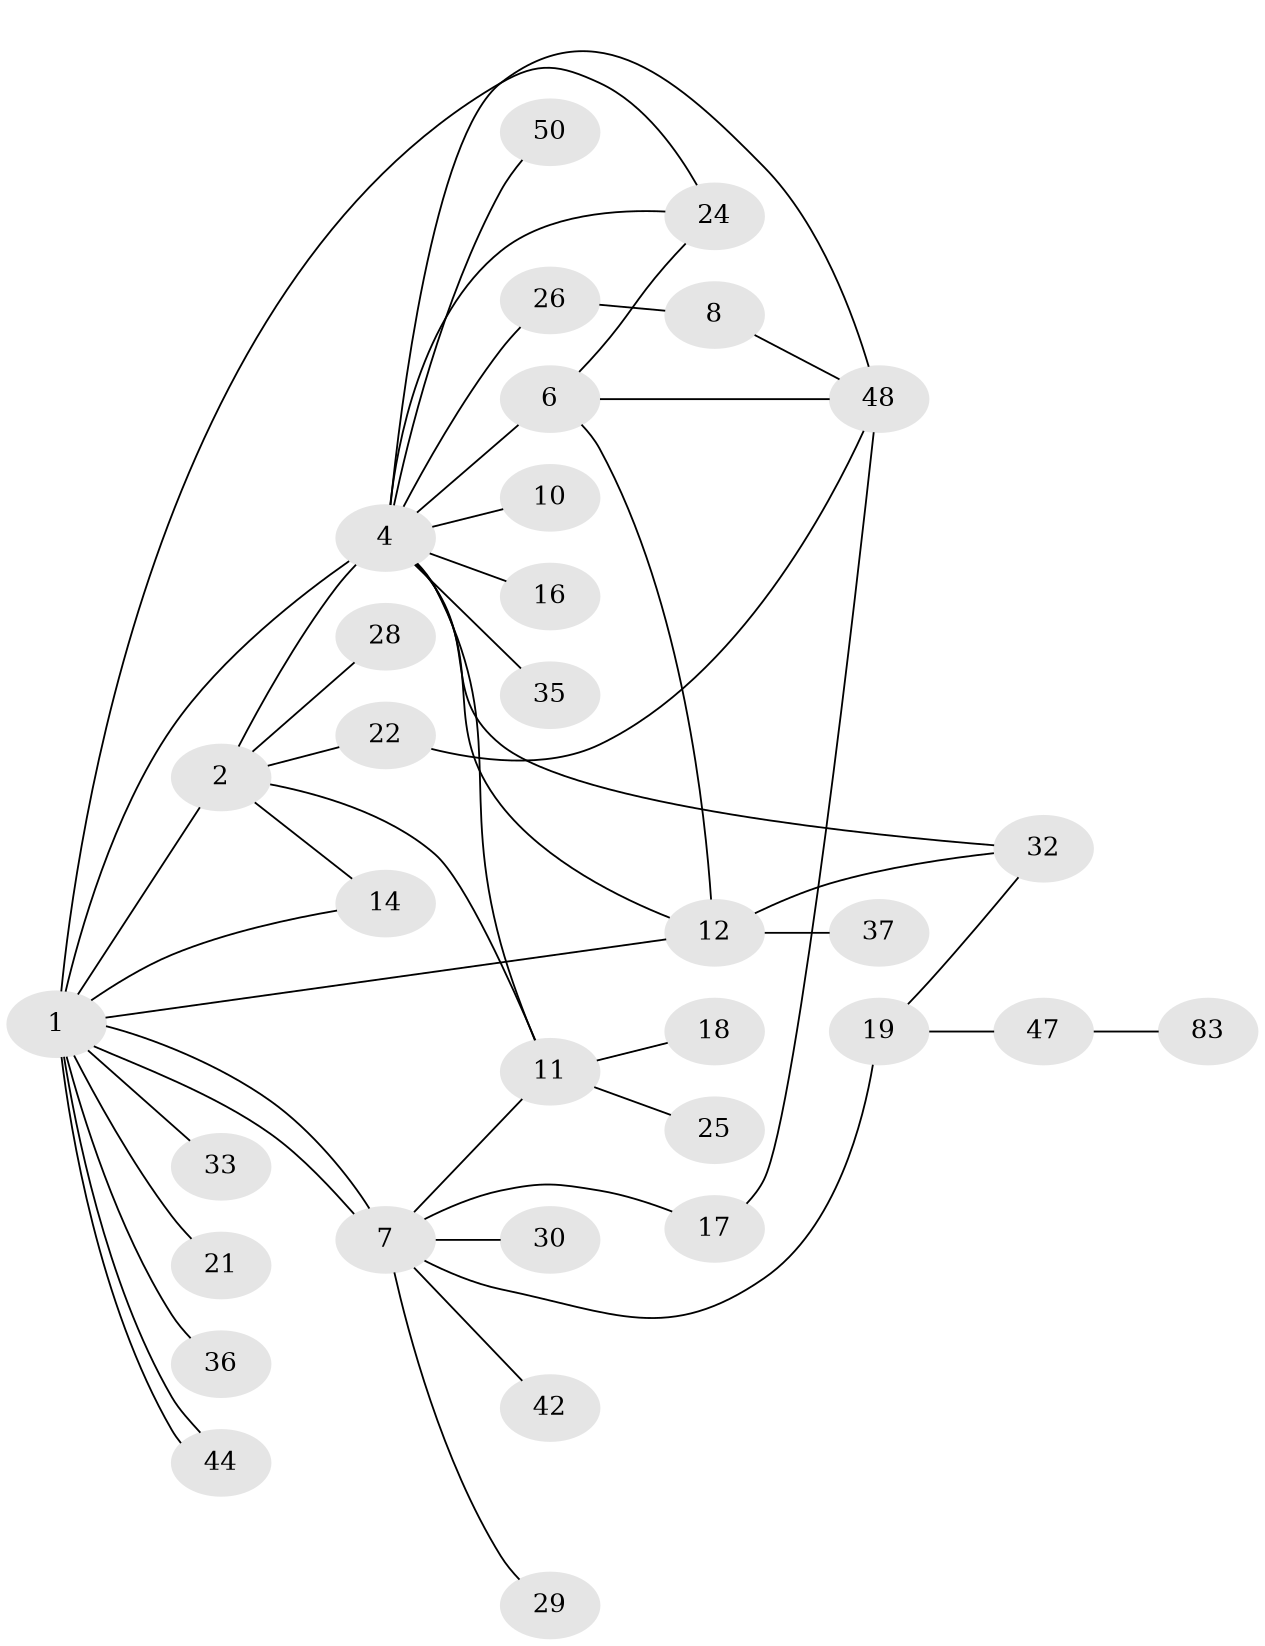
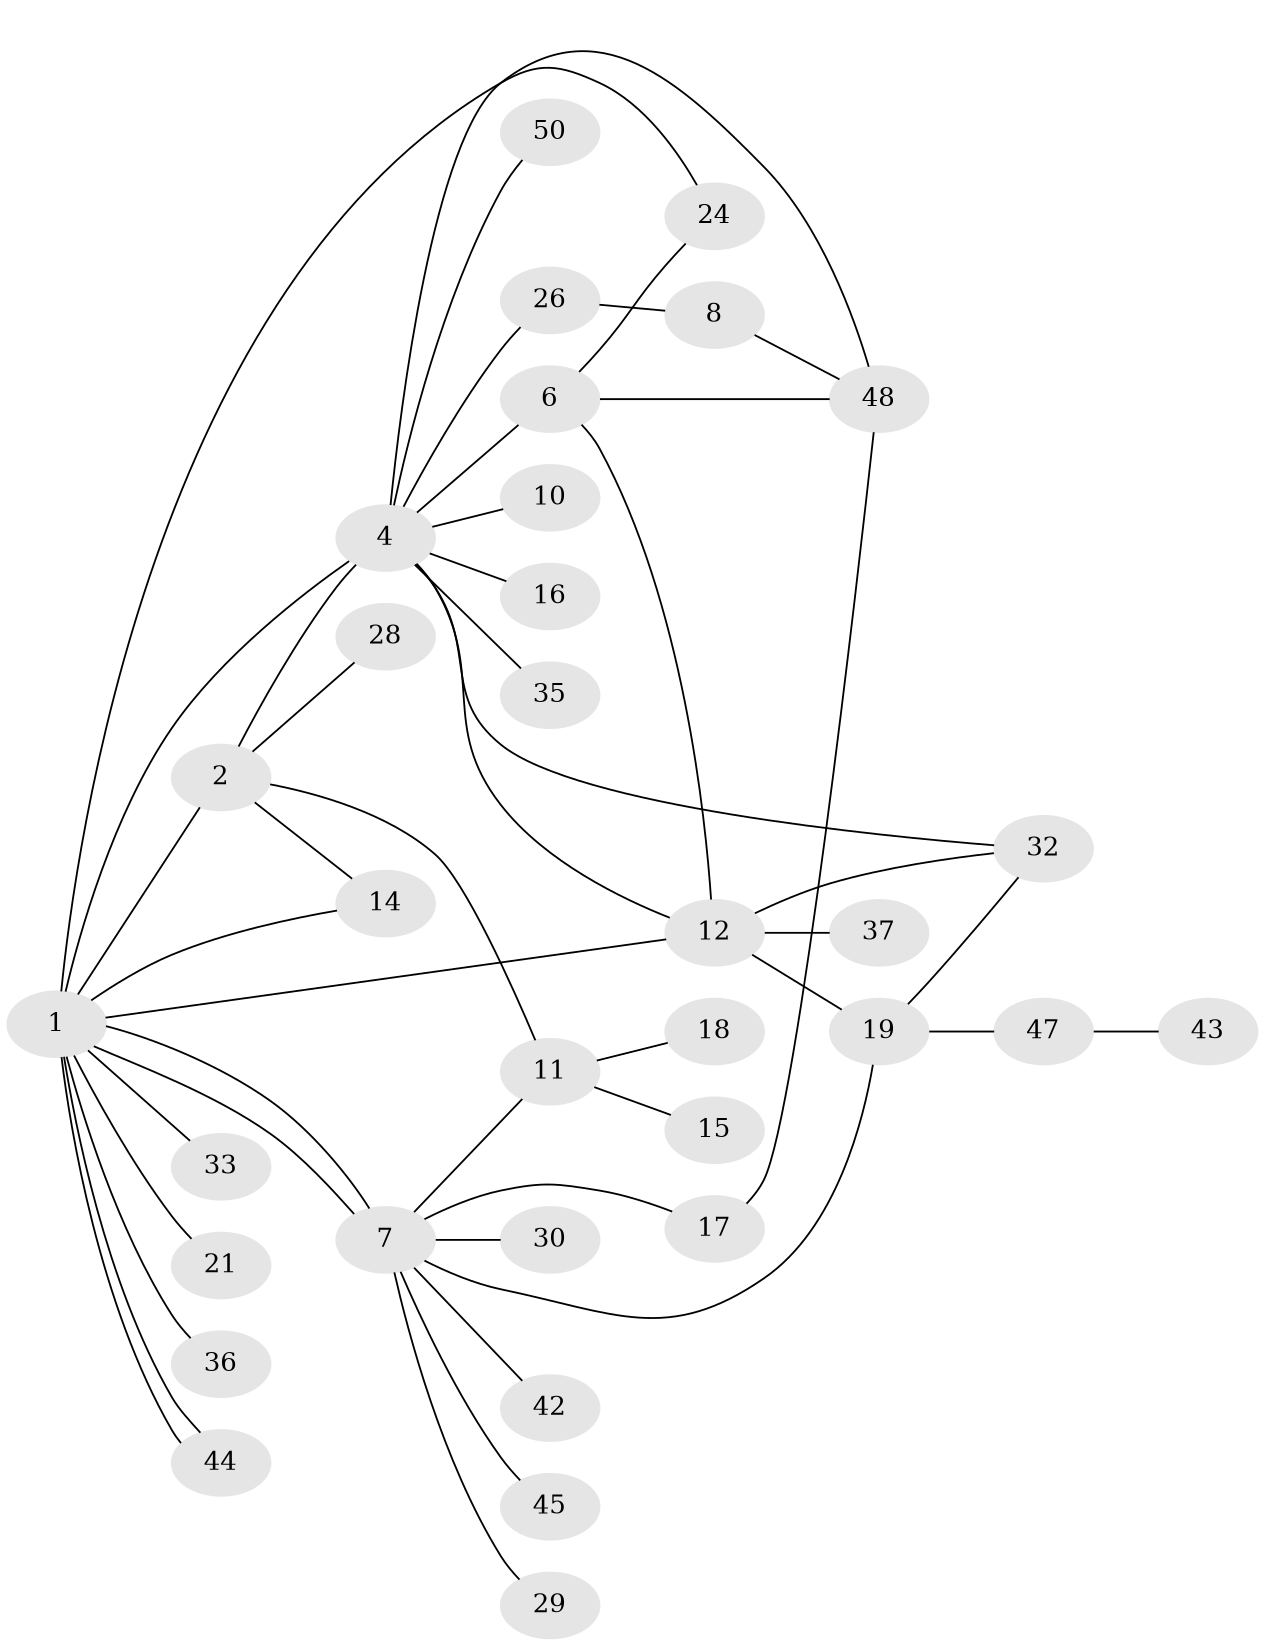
edge "24" -- "4": removed
node "22": removed
edge "4" -- "11": removed
edge "12" -- "19": added
node "83": label "83" -> "43"
node "25": label "25" -> "15"
node "45": added
